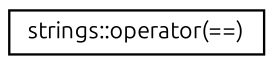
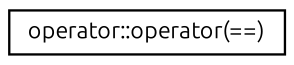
node "strings::operator(==)": label "strings::operator(==)" -> "operator::operator(==)"
